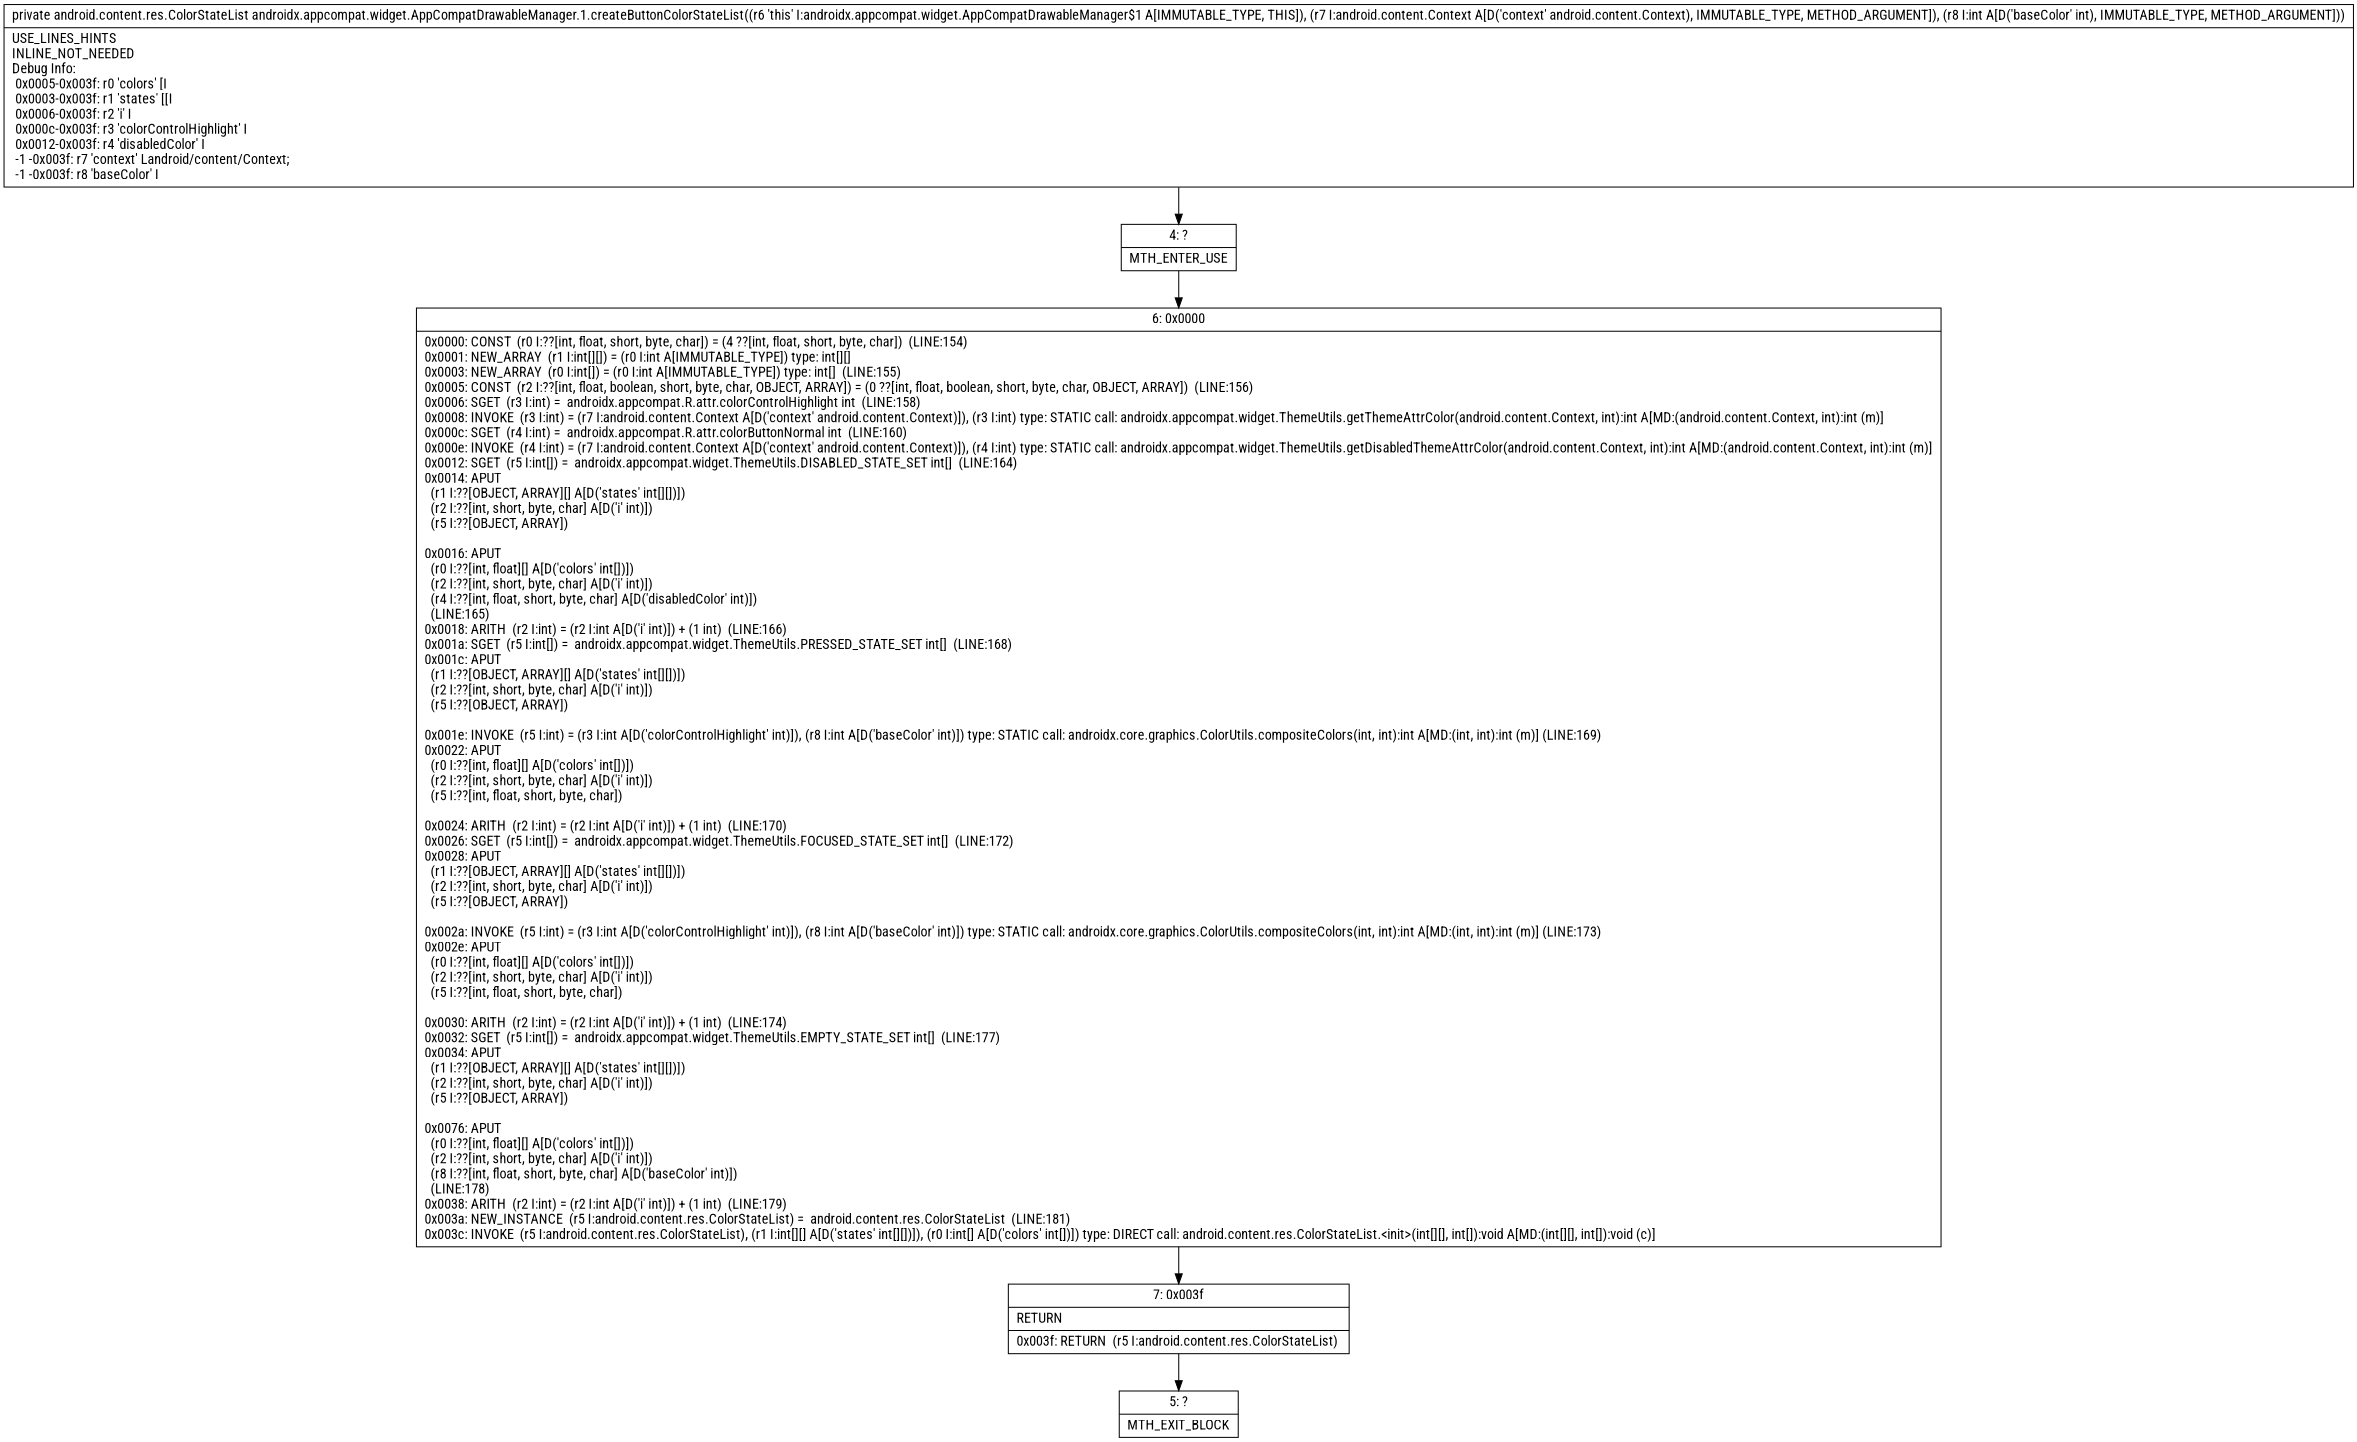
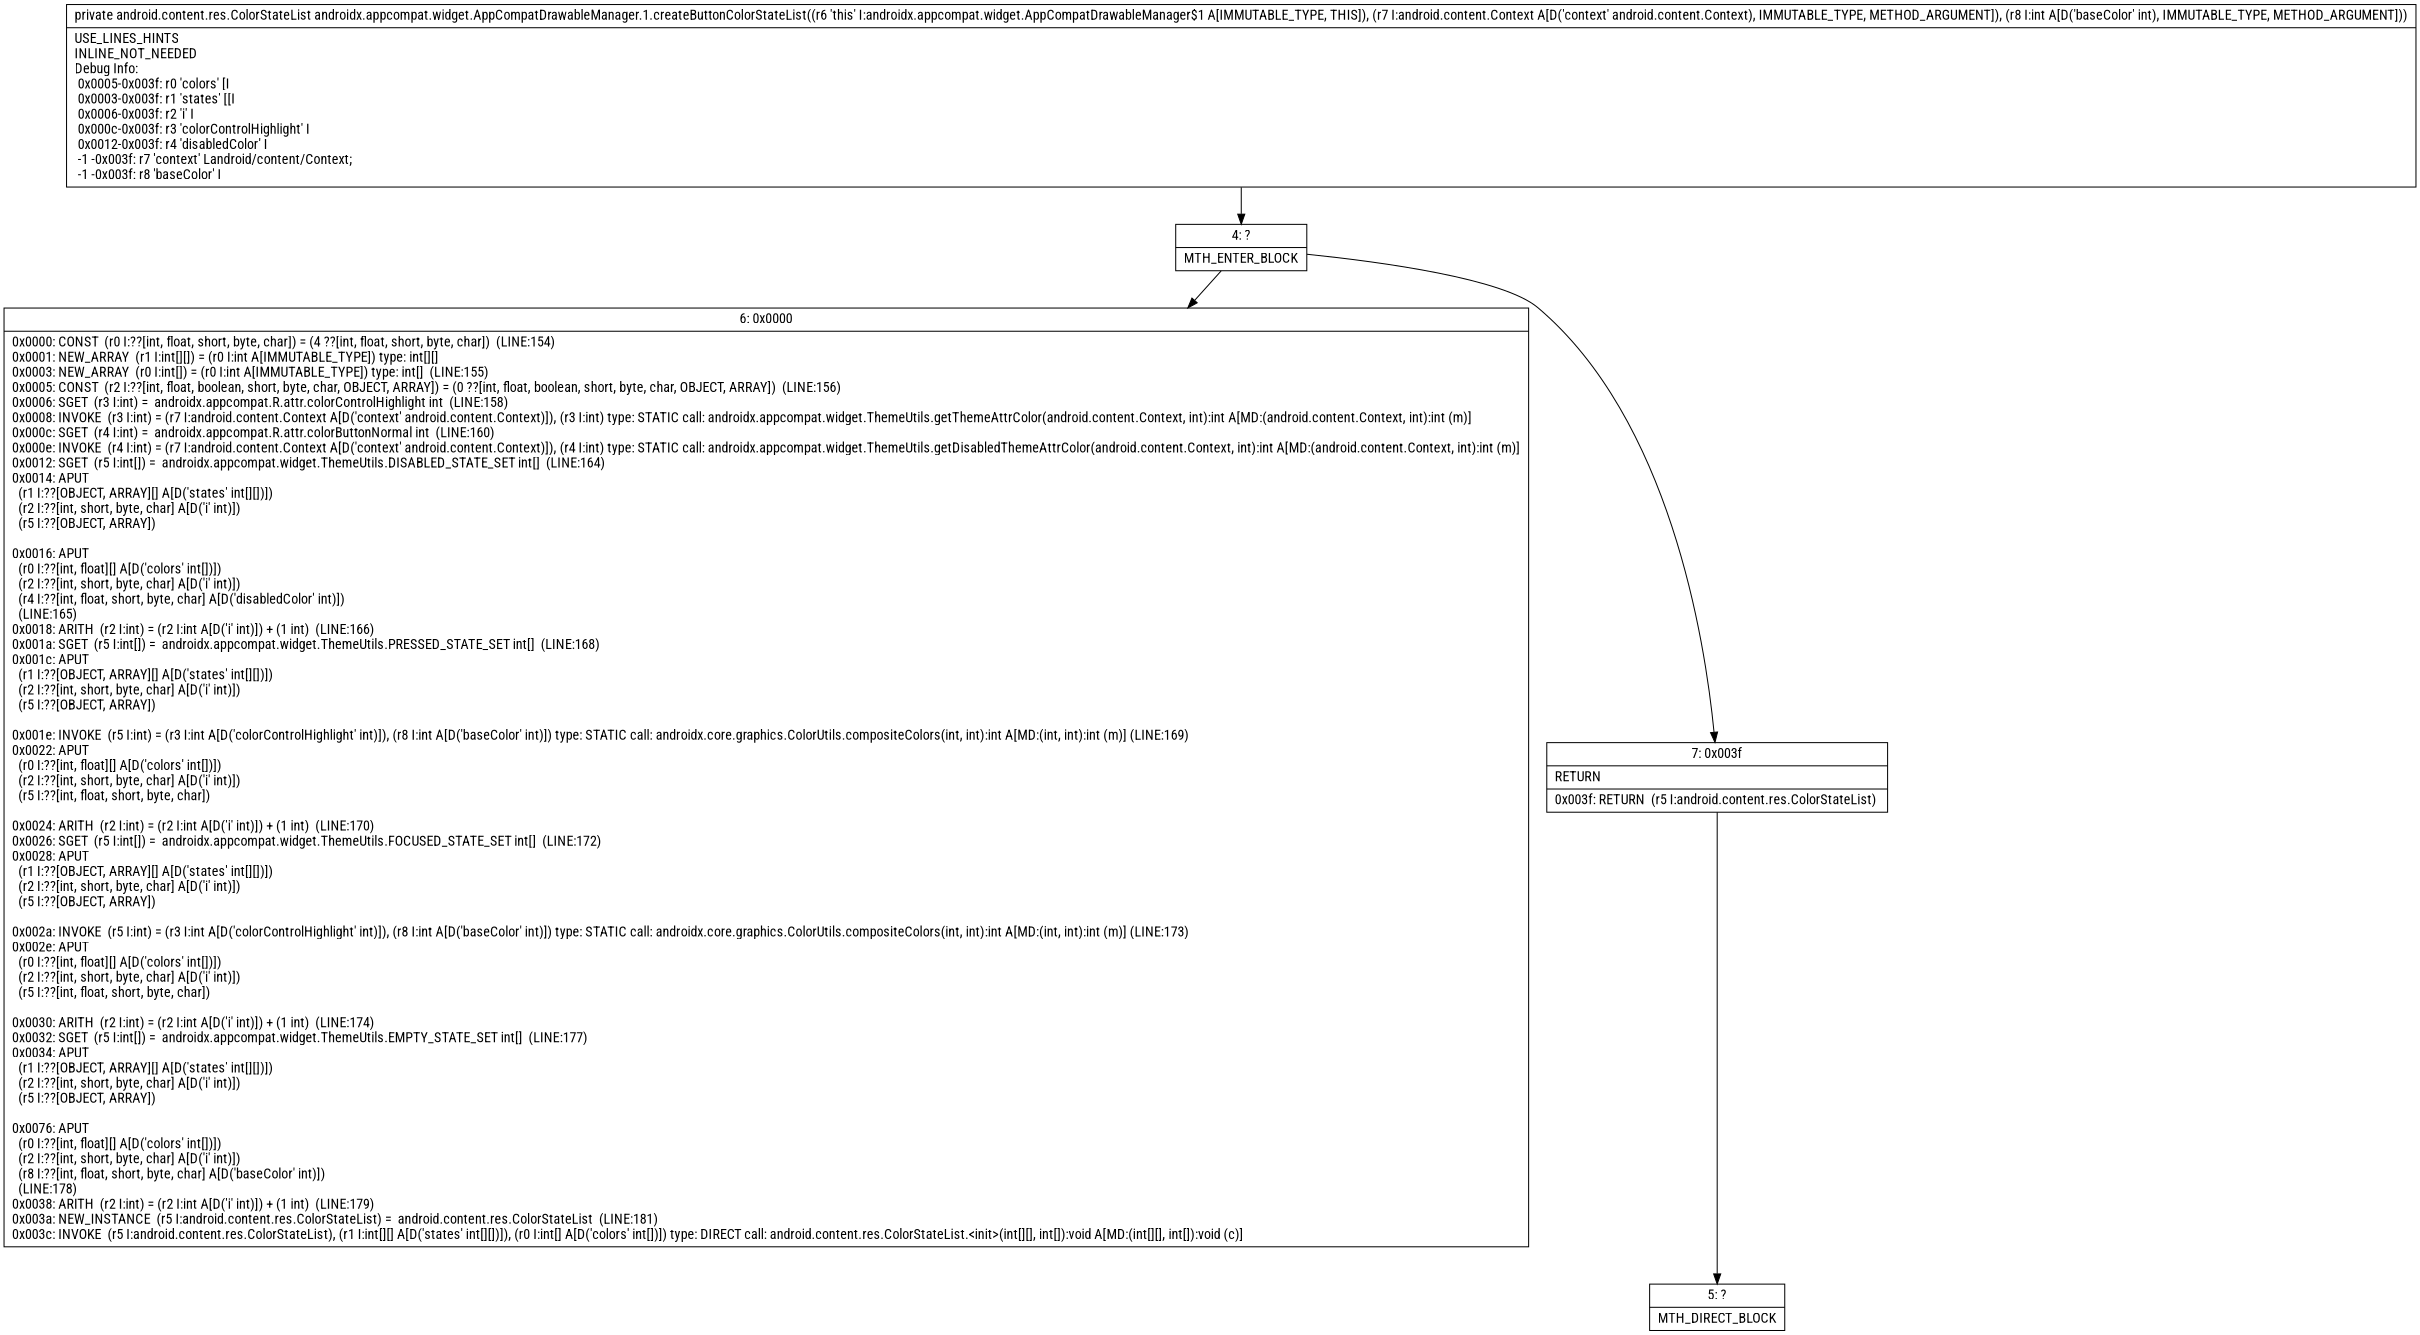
node "4: ?": text "MTH_ENTER_USE" -> "MTH_ENTER_BLOCK"
edge "6: 0x0000" -> "7: 0x003f": now "4: ?" -> "7: 0x003f"
node "5: ?": text "MTH_EXIT_BLOCK" -> "MTH_DIRECT_BLOCK"
